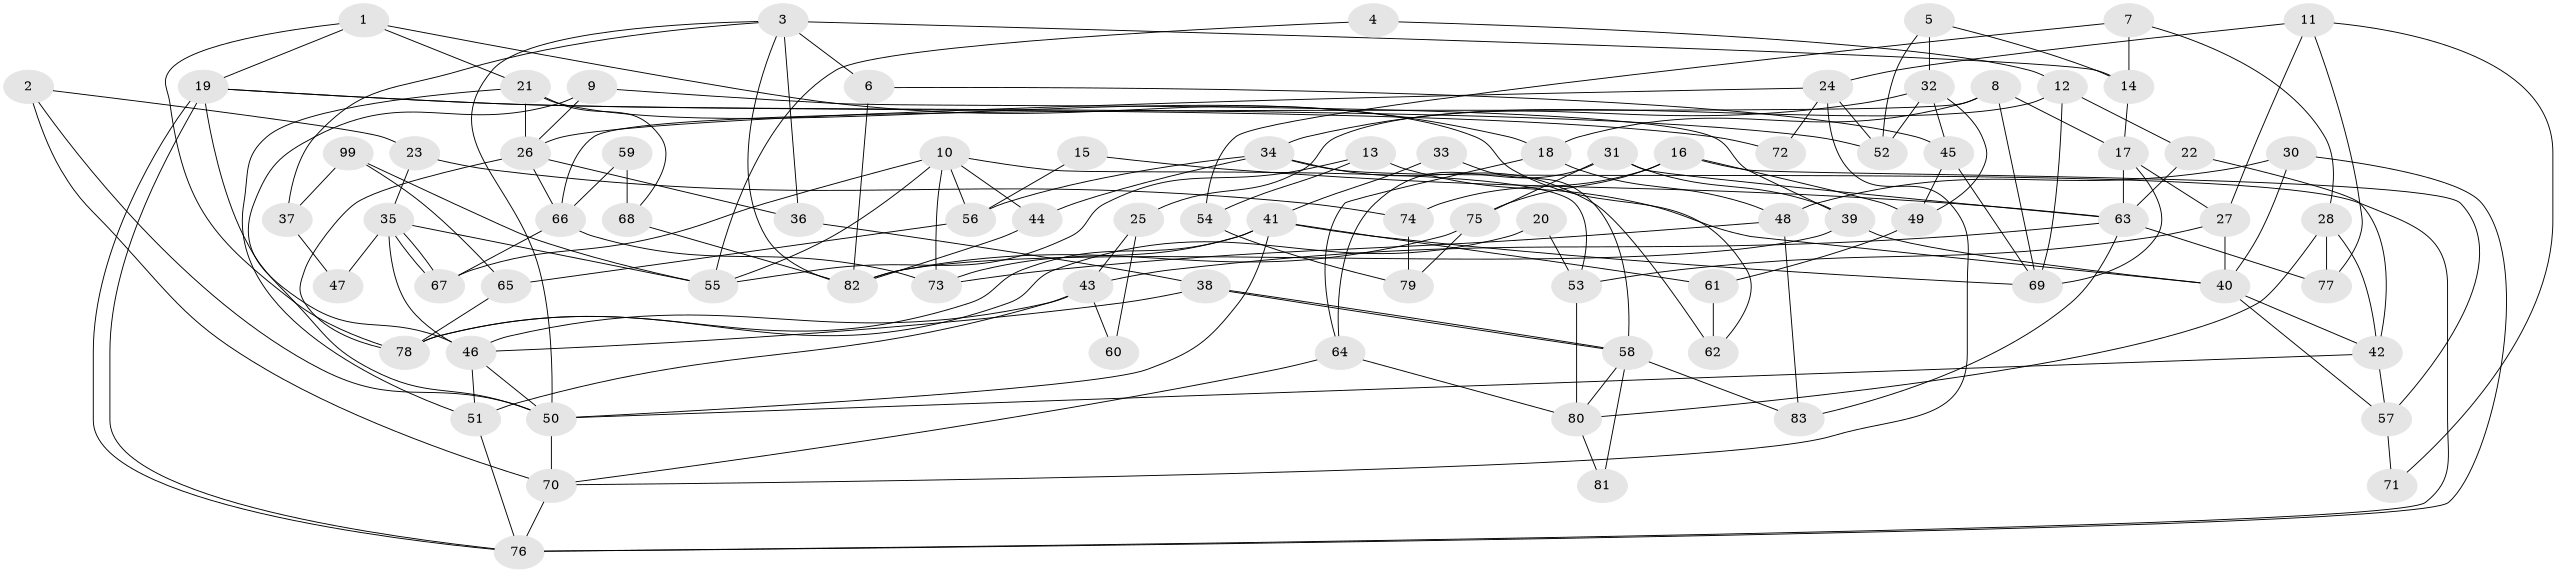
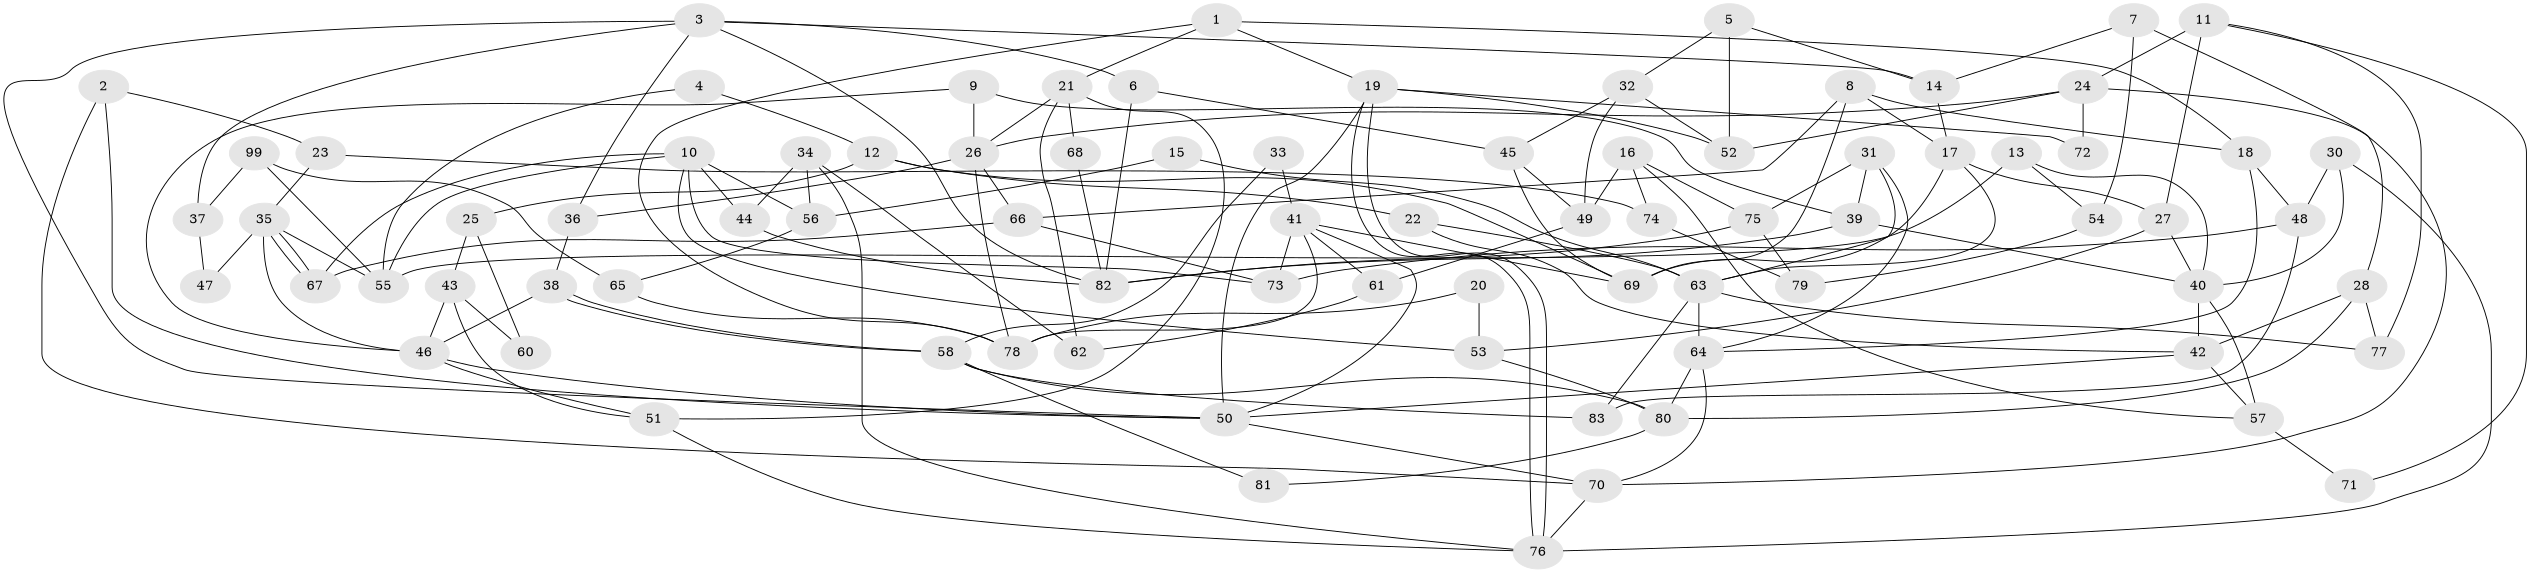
edge "32" -- "34": removed
node "59": removed
edge "63" -- "43": now "63" -- "64"
